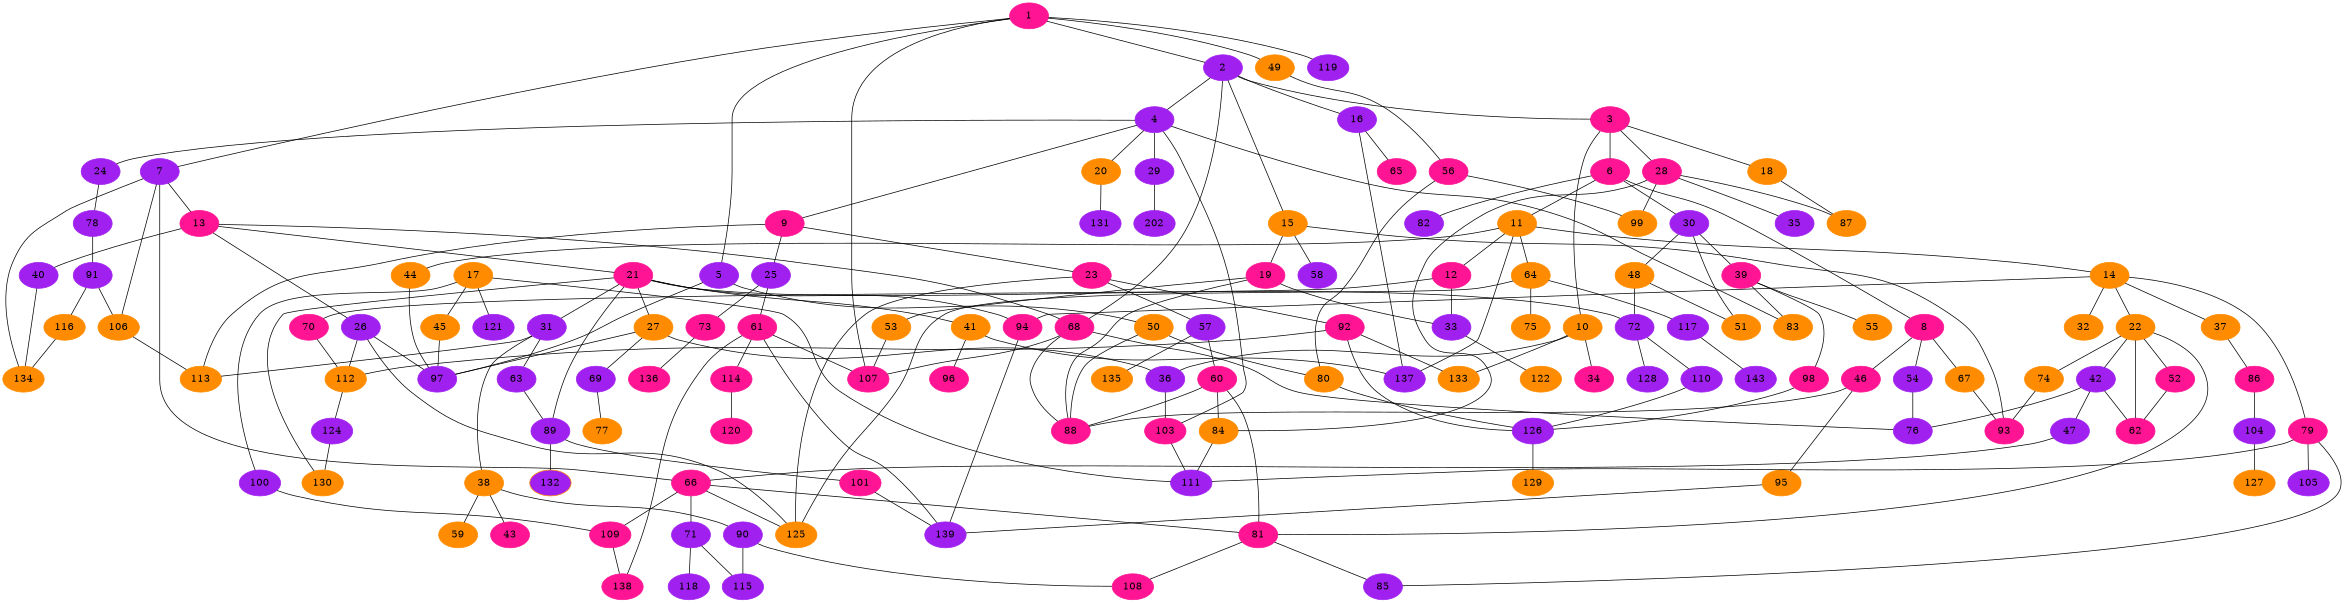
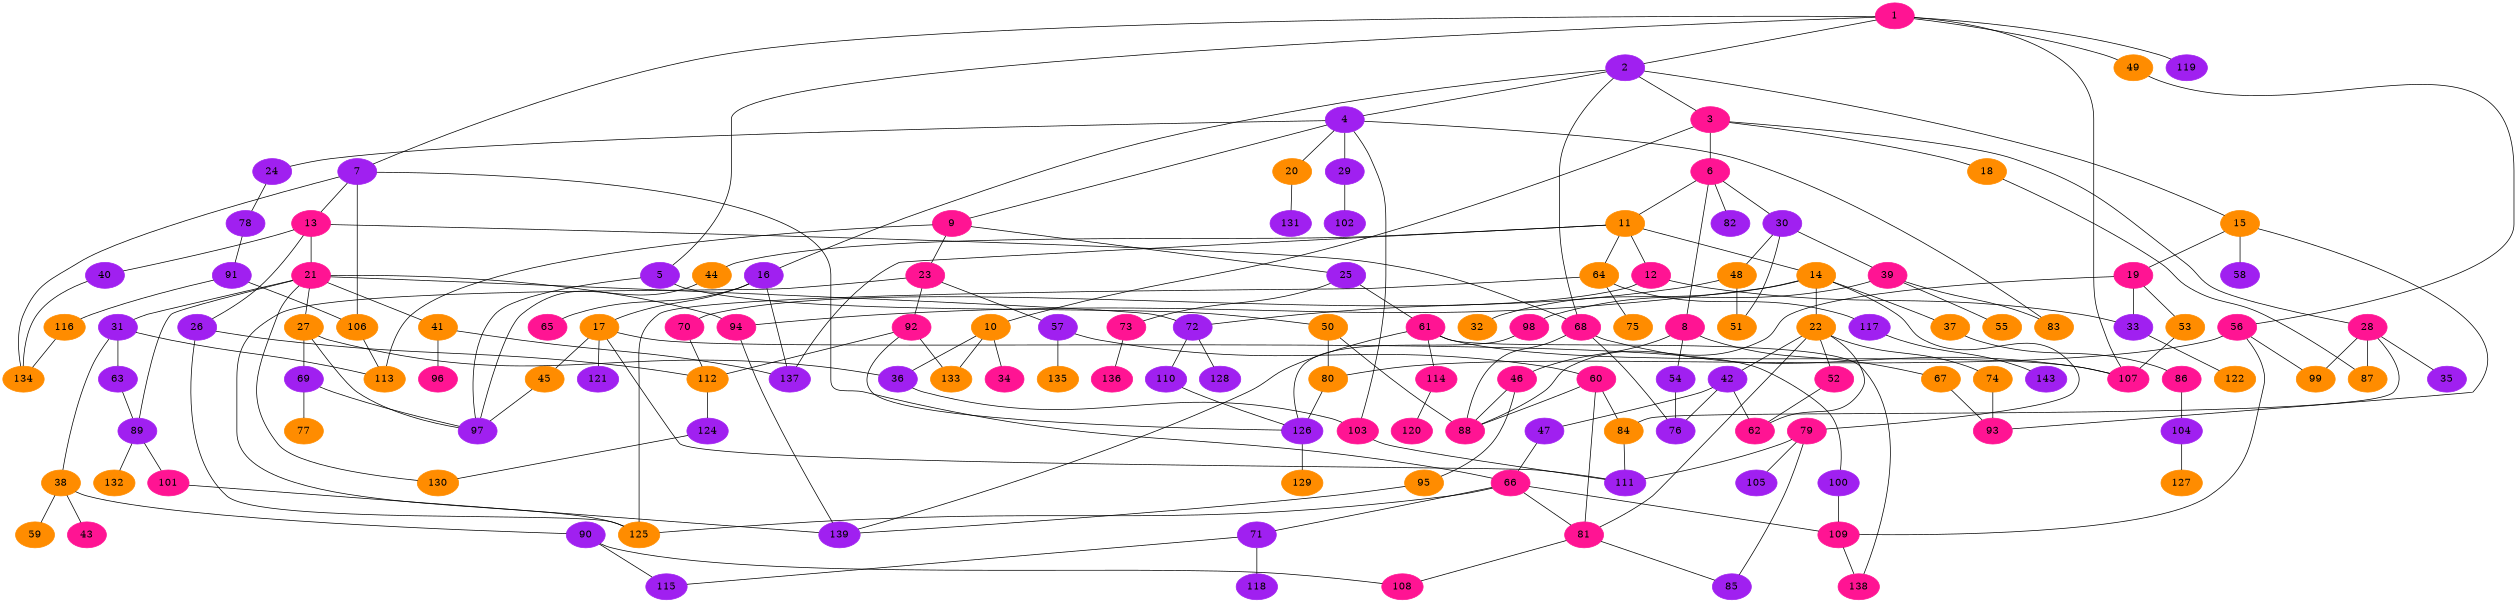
node "202": label "202" -> "102"
edge "16" -- "17": added
edge "26" -- "97": now "69" -- "97"
node "132": fillcolor purple -> darkorange
edge "56" -- "109": added
